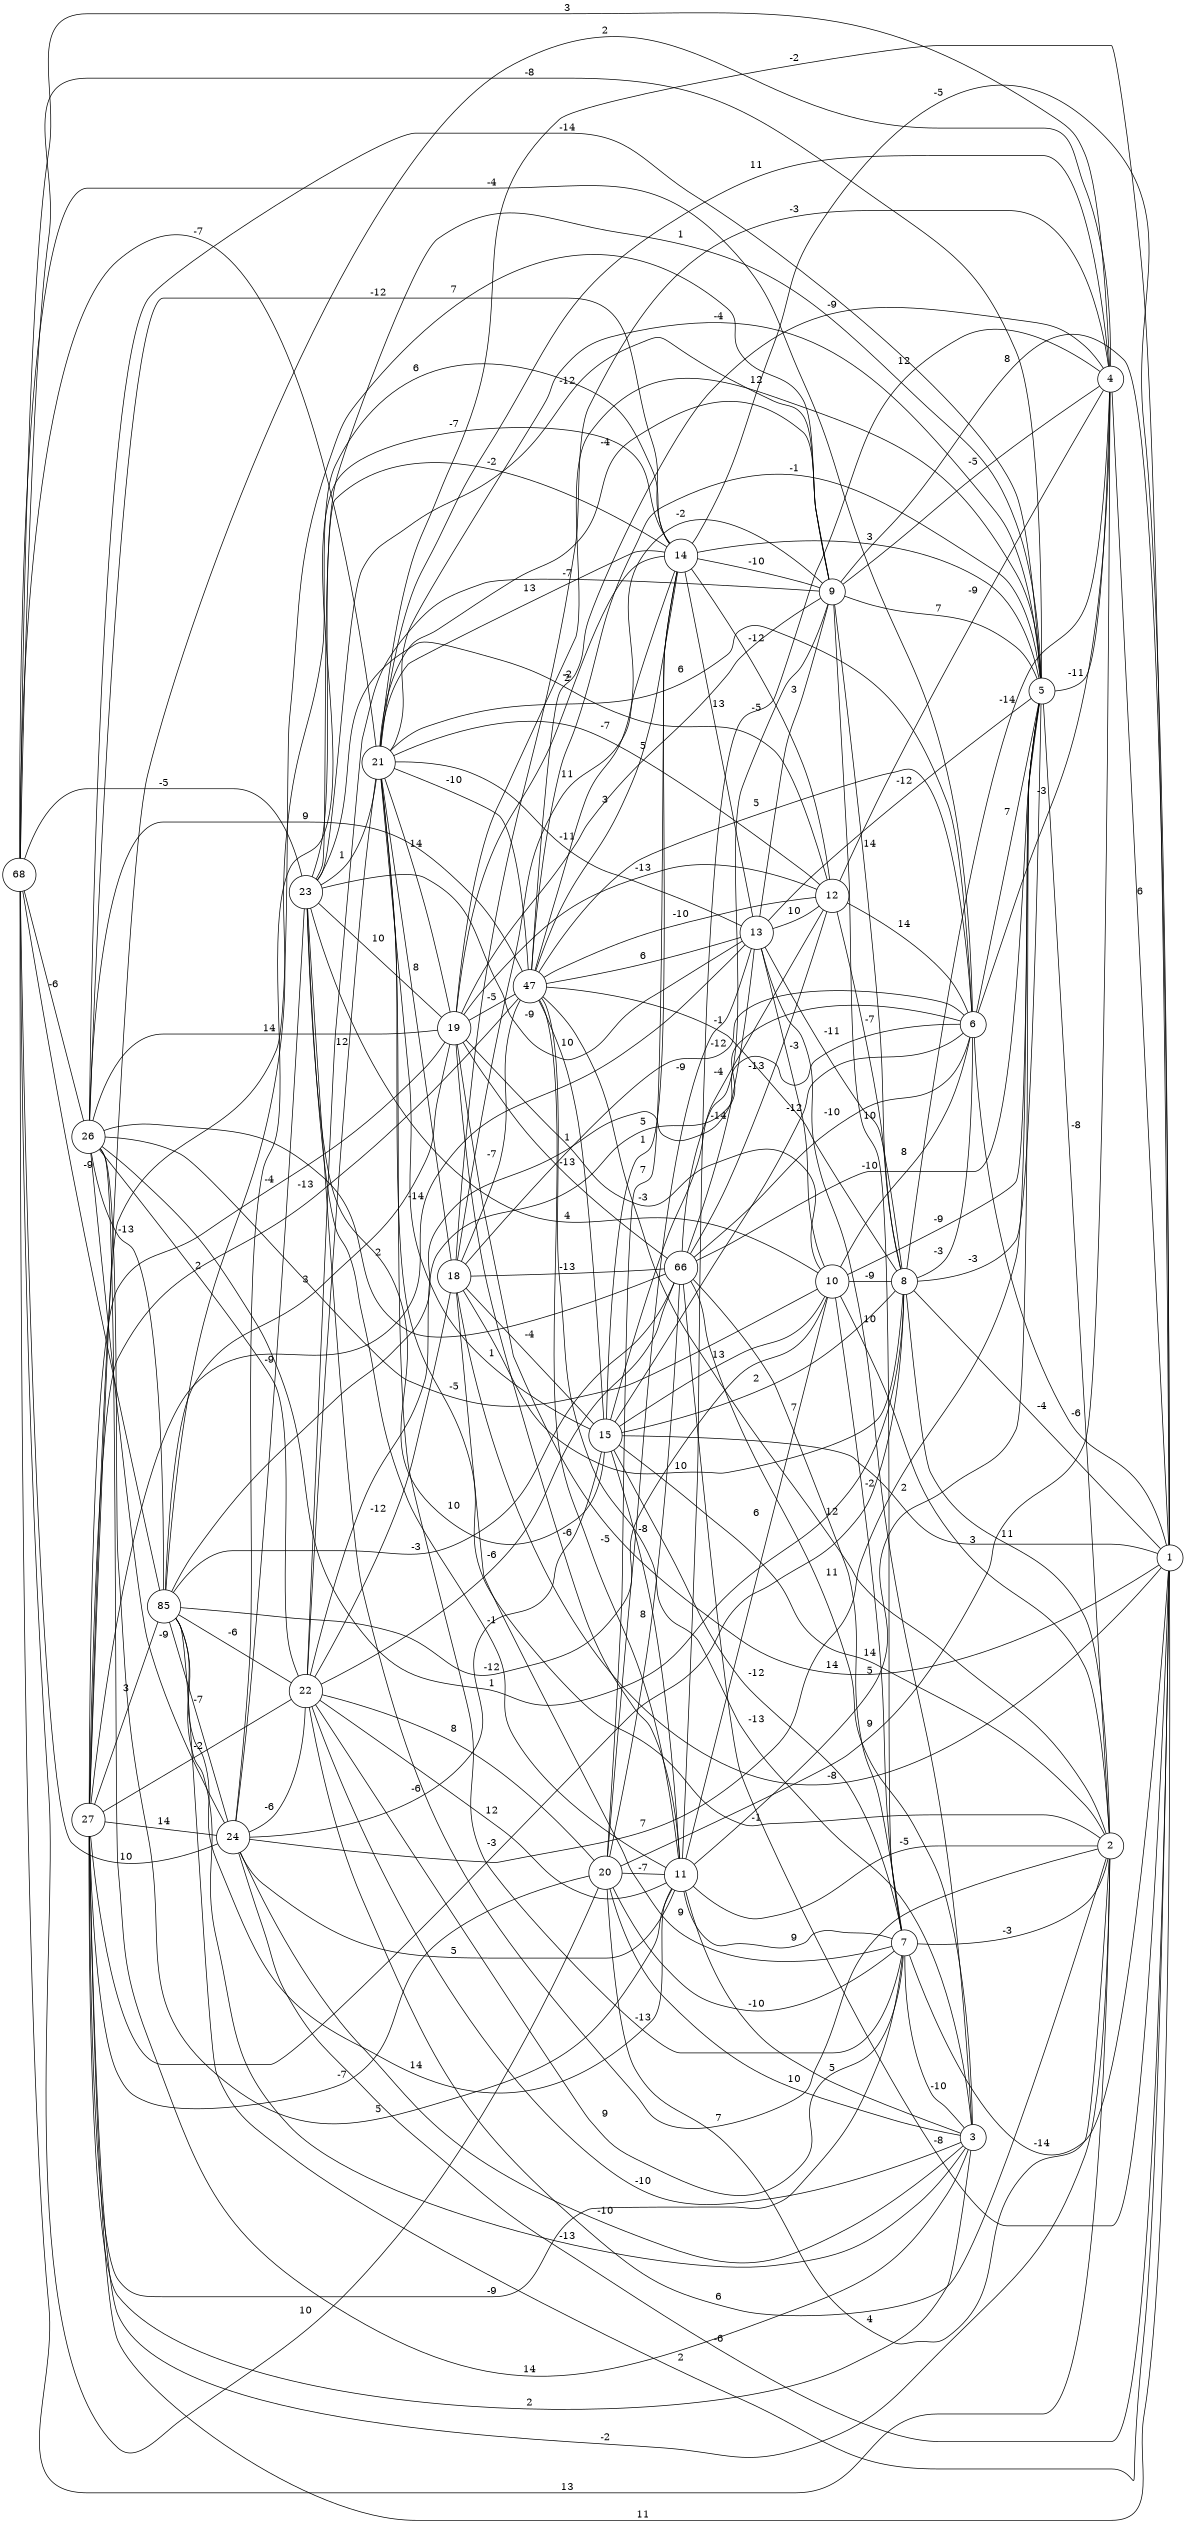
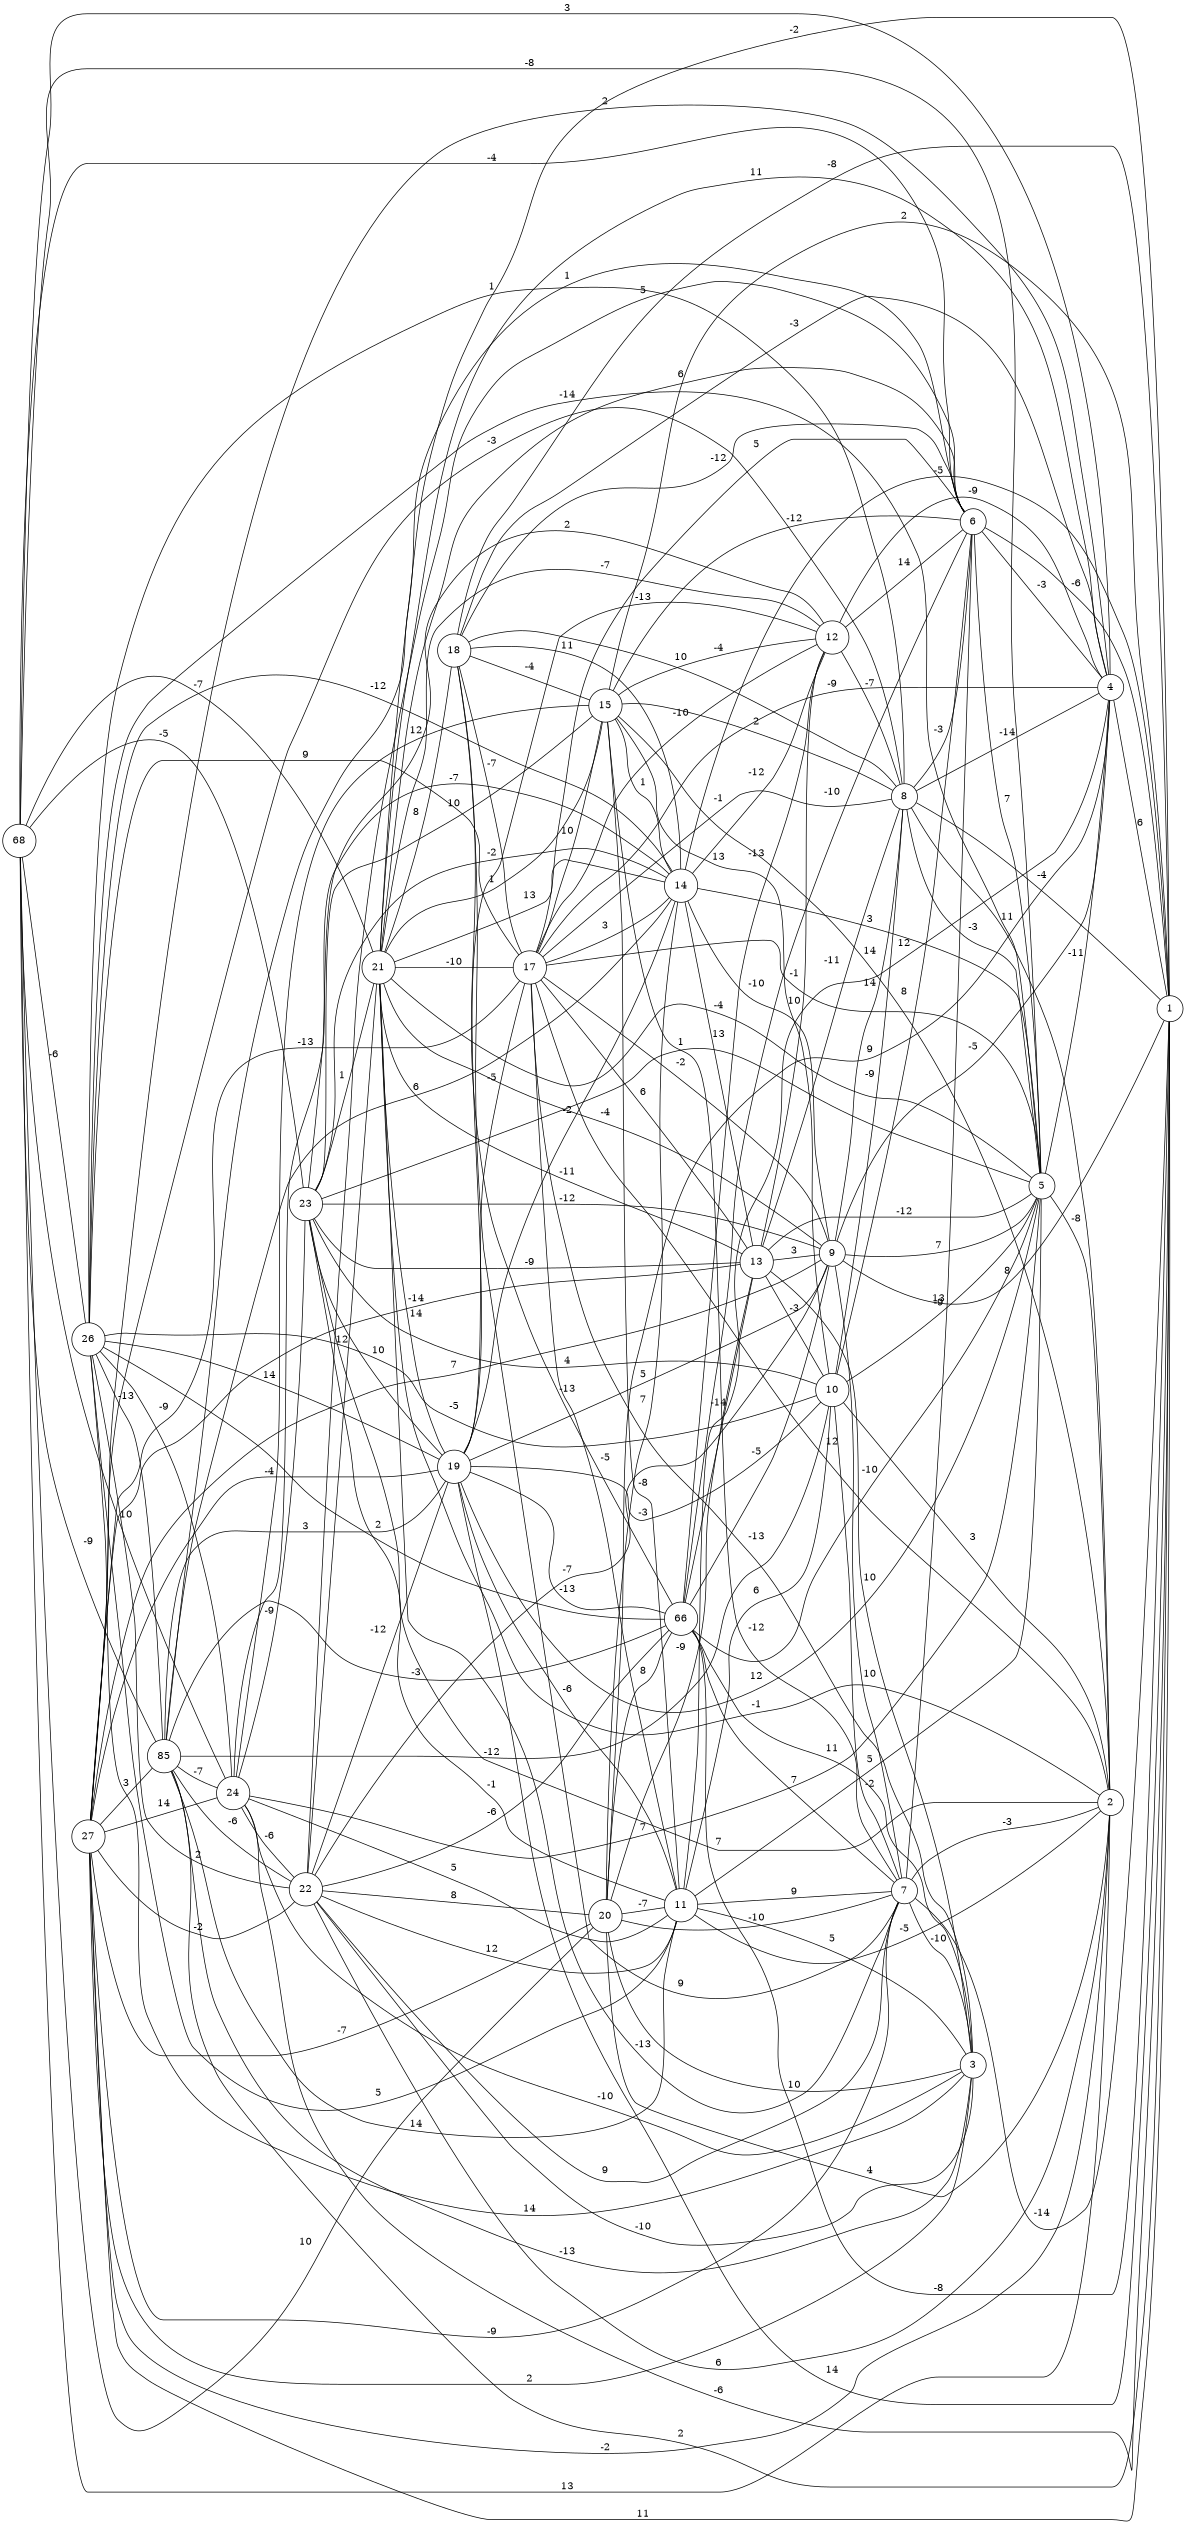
node "47": label "47" -> "17"
edge "6" -- "7": added, label "13"
edge "18" -- "22": now "19" -- "22"
edge "15" -- "24": label "-6" -> "12"
